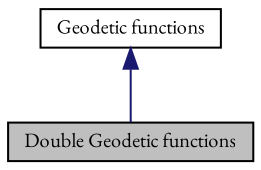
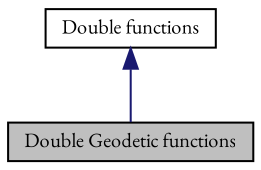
node "Geodetic functions": label "Geodetic functions" -> "Double functions"
